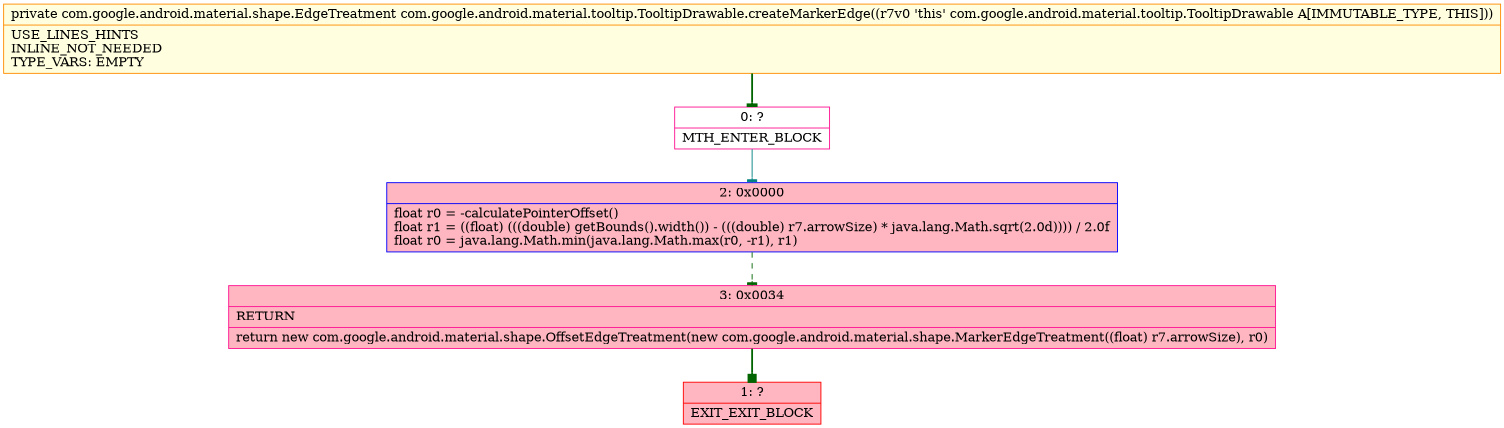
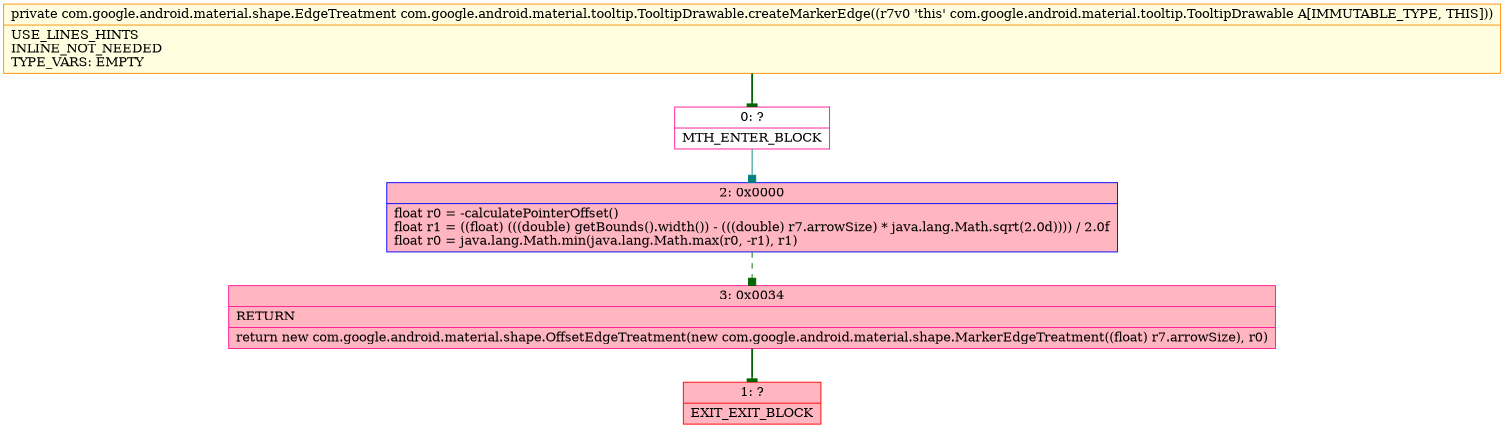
edge "0: ?" -> "2: 0x0000": arrowhead tee -> box
edge "2: 0x0000" -> "3: 0x0034": arrowhead tee -> box
edge "3: 0x0034" -> "1: ?": arrowhead box -> tee
